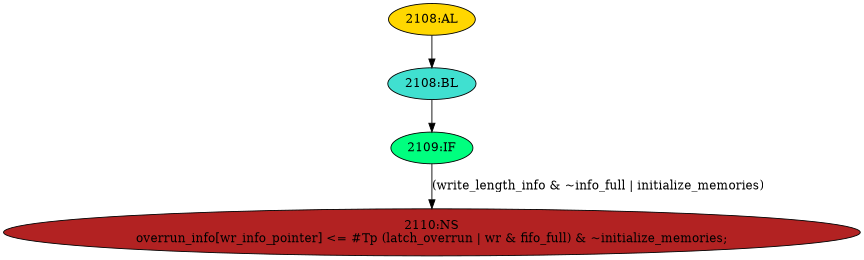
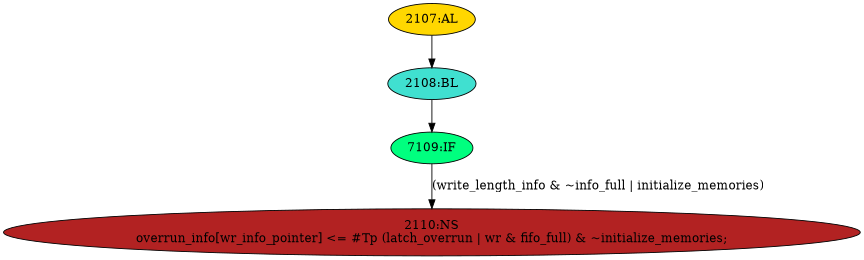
node "2108:AL": label "2108:AL" -> "2107:AL"
node "2109:IF": label "2109:IF" -> "7109:IF"
